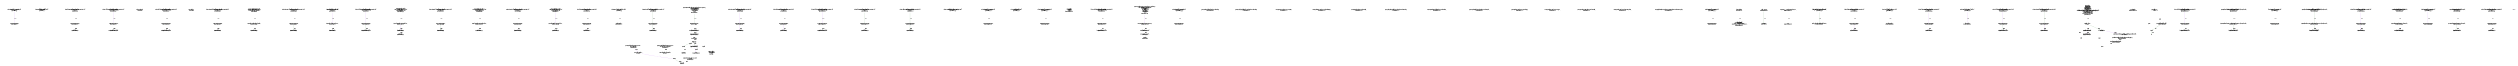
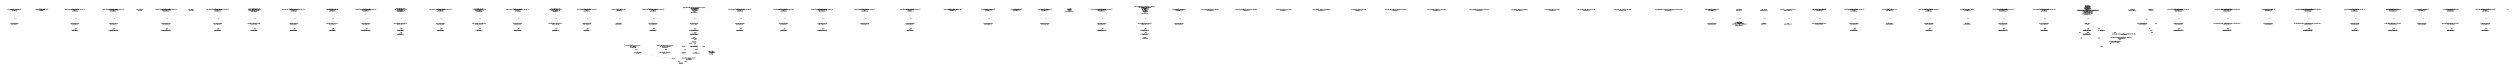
edge "236_ if_metadata.length != 0 1610-if-237-239" -> "236_ end_if": reversed
node "107_ to.call.value(amount); 728-expression_statement-108-108": removed
